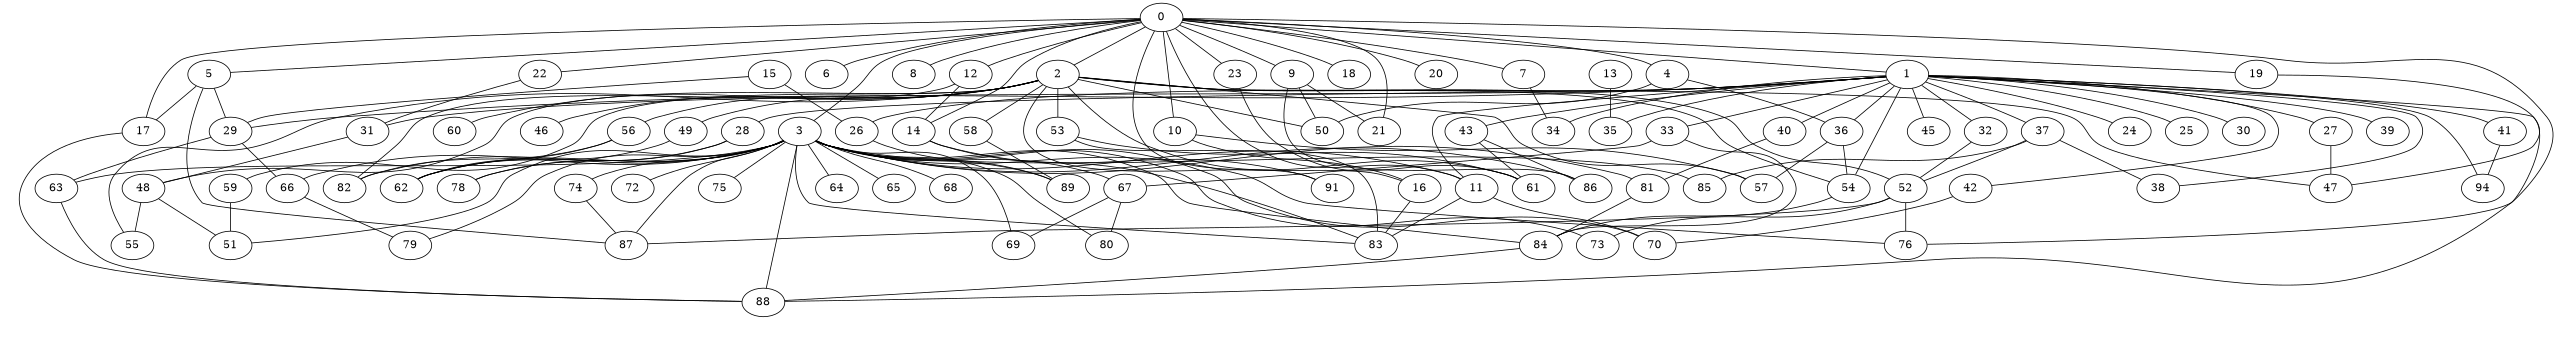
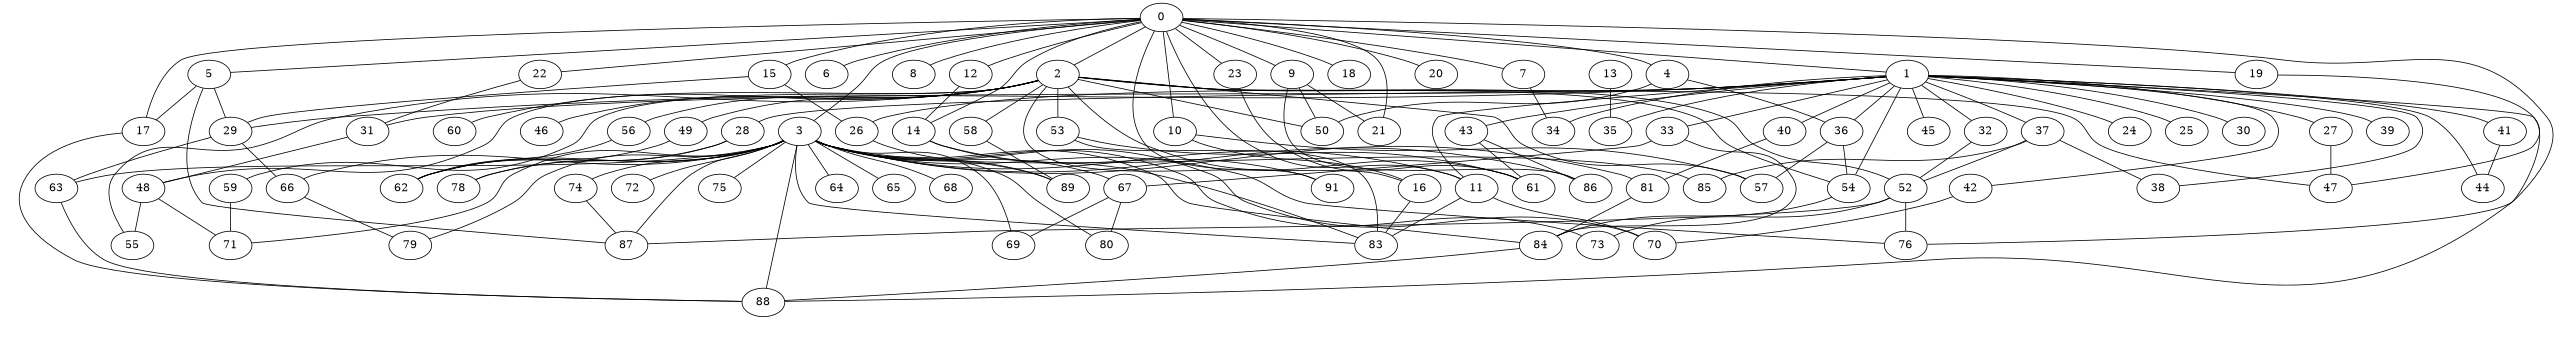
edge "0" -- "15": added
node "82": removed
node "94": label "94" -> "44"
node "51": label "51" -> "71"
